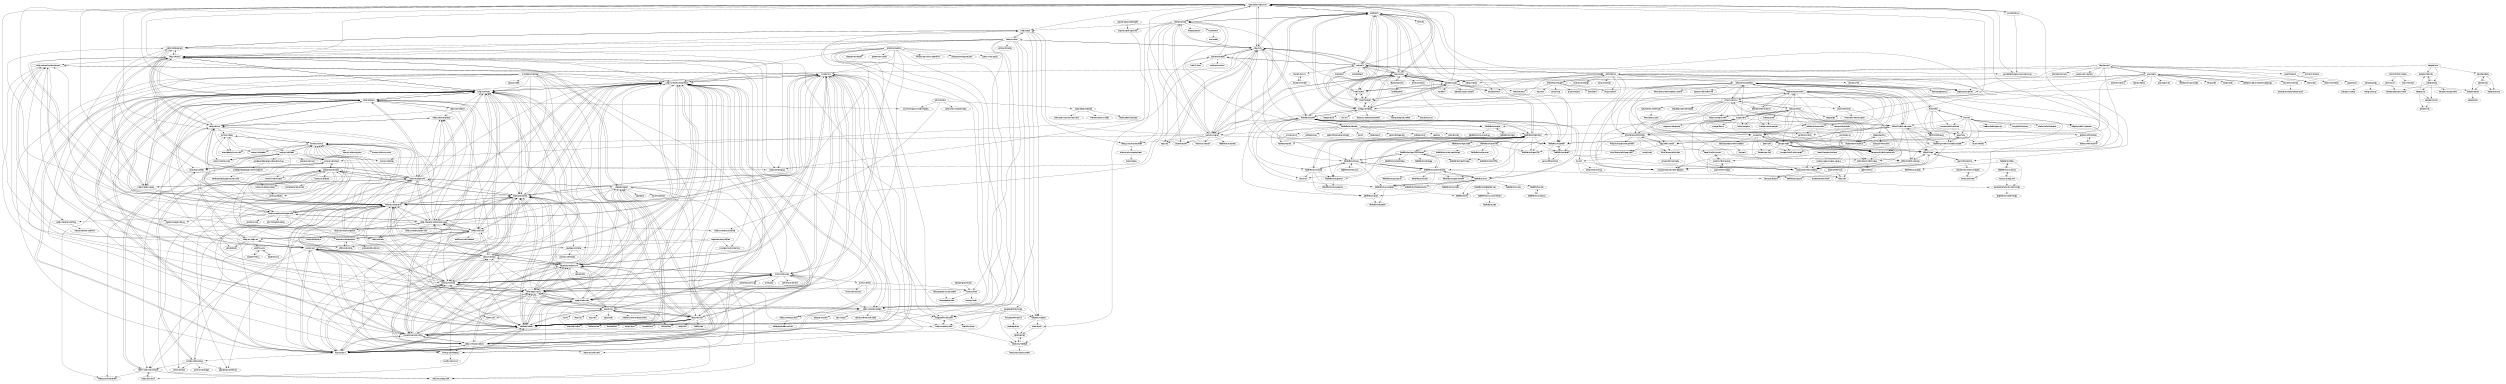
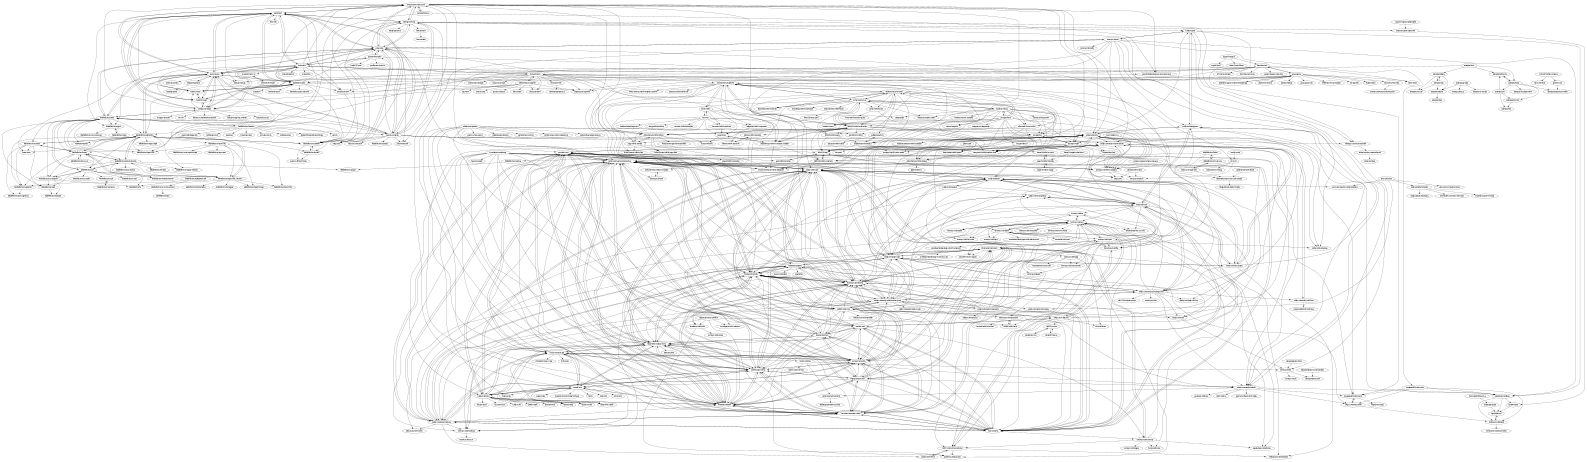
edge "ryansolid/dom-expressions" -> "solidjs/signals": now "ryansolid/dom-expressions" -> "solidjs-community/solid-motionone"
edge "Marcisbee/radi" -> "arguiot/DisplayJS": reversed
node "aweary/react-copy-write": label "aweary/react-copy-write" -> "aweary/fayazara-copy-write"
edge "AFASSoftware/maquette" -> "funkia/hareactive": now "AFASSoftware/maquette" -> "yelouafi/petit-dom"
node "nextapps-de/fat": label "nextapps-de/fat" -> "nextapps-de/loader"
edge "WebReflection/lighterhtml" -> "WebReflection/uhtml": removed
edge "foxdonut/seview" -> "foxdonut/meiosis-examples": reversed
edge "maverick-js/signals" -> "solidjs/signals": now "maverick-js/signals" -> "solidjs-community/solid-motionone"
node "inikulin/parse5": removed
node "dead-claudia/mithril-helpers": added
edge "atilafassina/quantum" -> "devagrawal09/solid-events": removed
edge "WebReflection/wicked-elements" -> "WebReflection/hyperHTML-Element": now "WebReflection/life-diary" -> "WebReflection/hyperHTML-Element"
edge "x64Bits/solid-icons" -> "thisbeyond/solid-dnd": now "solidjs/solid-meta" -> "thisbeyond/solid-dnd"
edge "lxsmnsyc/solid-use" -> "tanvesh01/motion-signals": added
node "clerk/t3-turbo-and-clerk": removed
edge "kobaltedev/pigment" -> "solidjs-community/solid-aria": added
